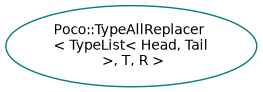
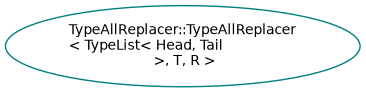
node "Poco::TypeAllReplacer < TypeList< Head, Tail >, T, R >": label "Poco::TypeAllReplacer < TypeList< Head, Tail >, T, R >" -> "TypeAllReplacer::TypeAllReplacer < TypeList< Head, Tail >, T, R >"
